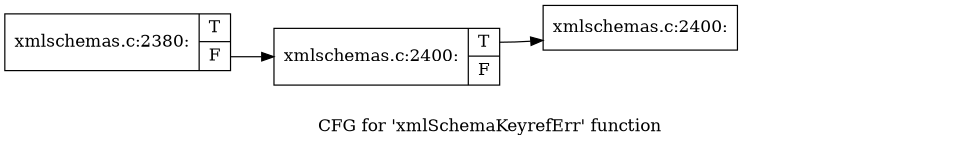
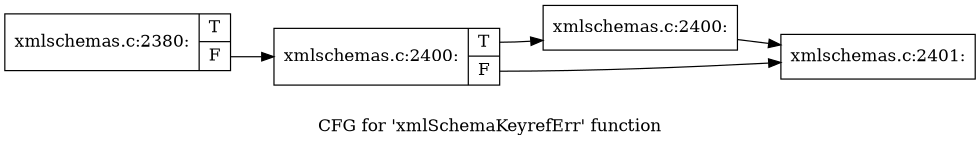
node "xmlschemas.c:2401:": added
